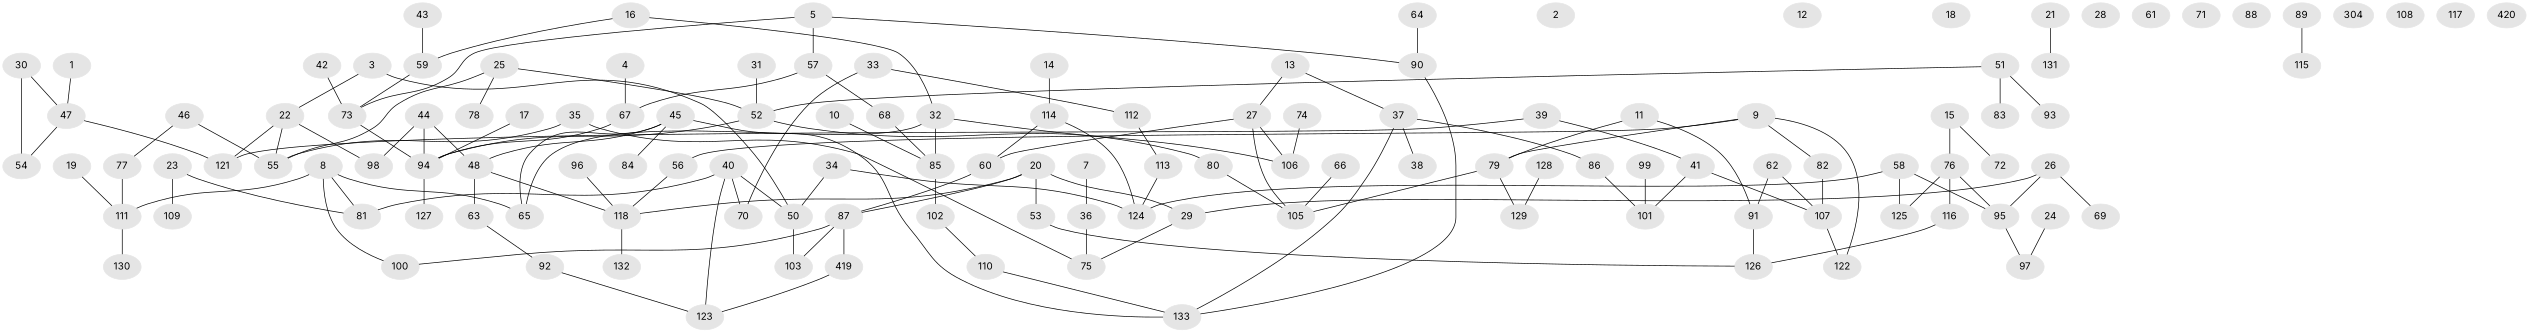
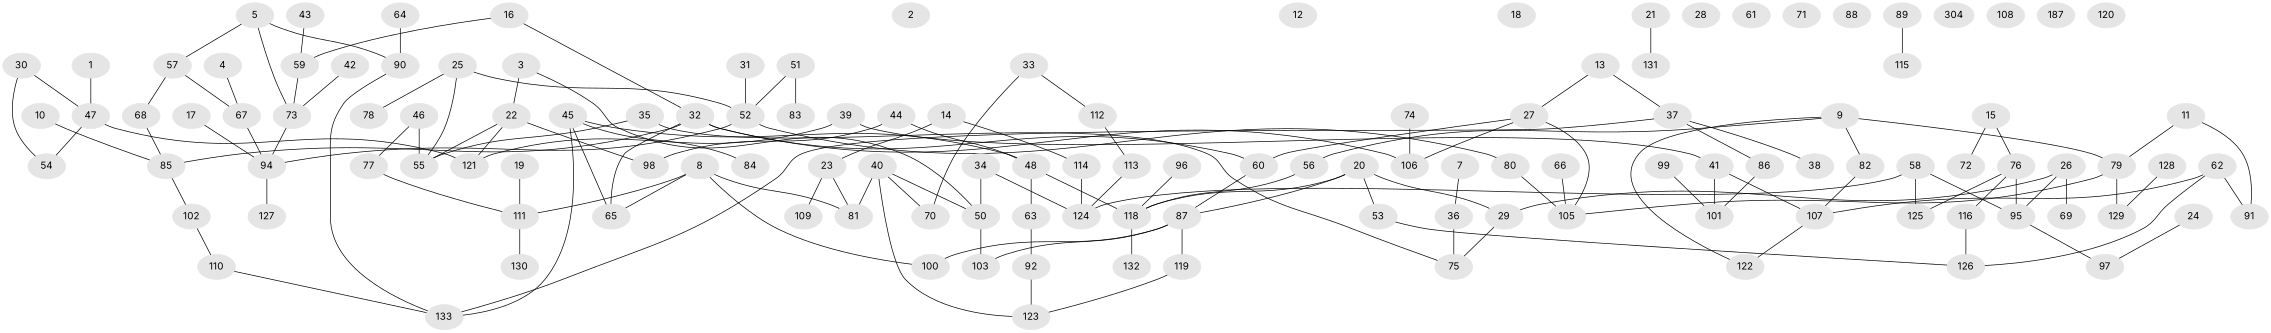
node "117": label "117" -> "187"
node "420": label "420" -> "120"
node "93": removed
edge "14" -- "23": added
edge "114" -- "60": now "32" -- "60"
edge "44" -- "94": removed
edge "91" -- "126": now "62" -- "126"
node "419": label "419" -> "119"
